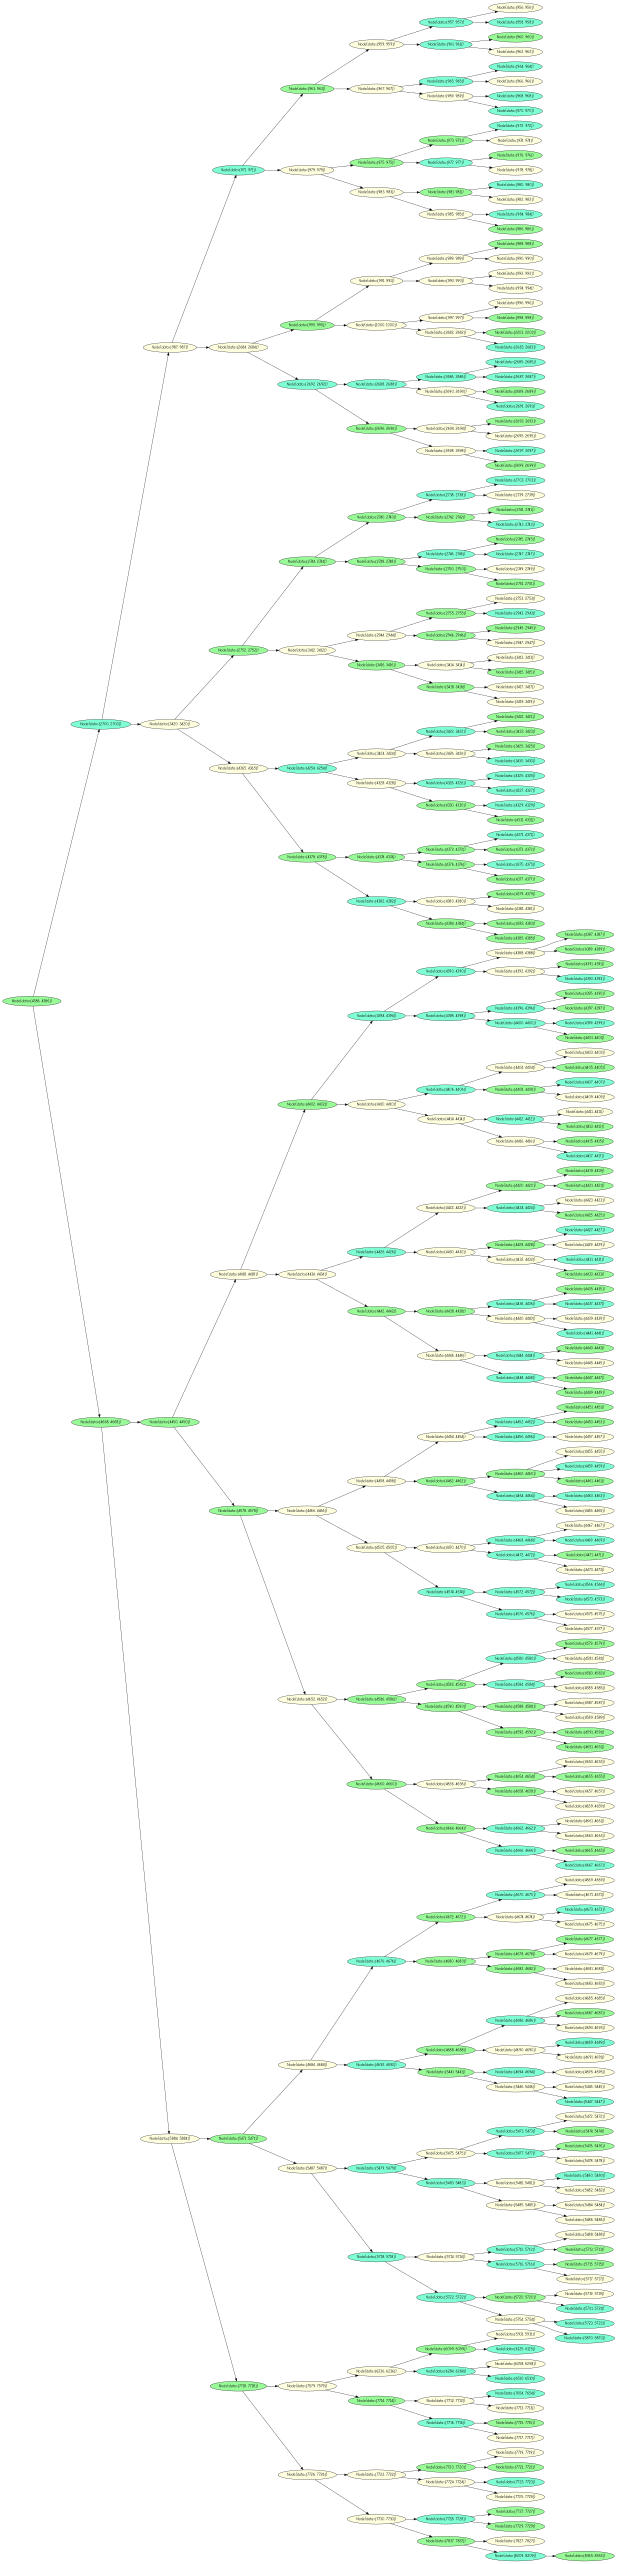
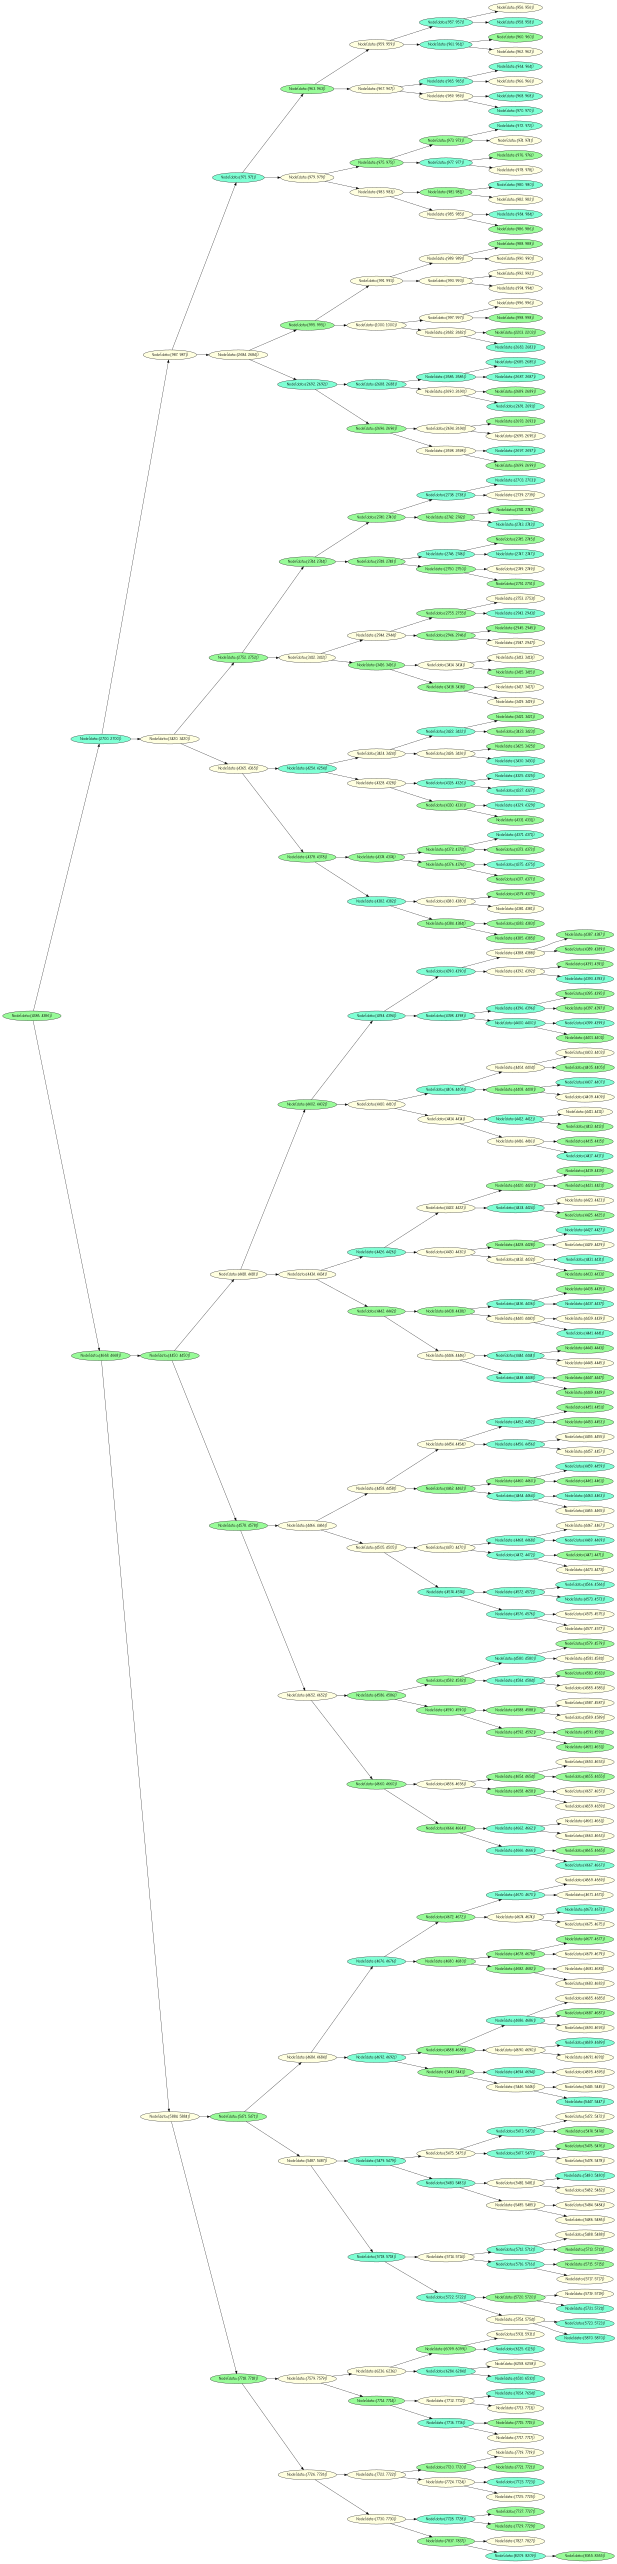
edge "Node{data=[4460, 4460]}" -> "Node{data=[4455, 4455]}": now "Node{data=[4456, 4456]}" -> "Node{data=[4455, 4455]}"
